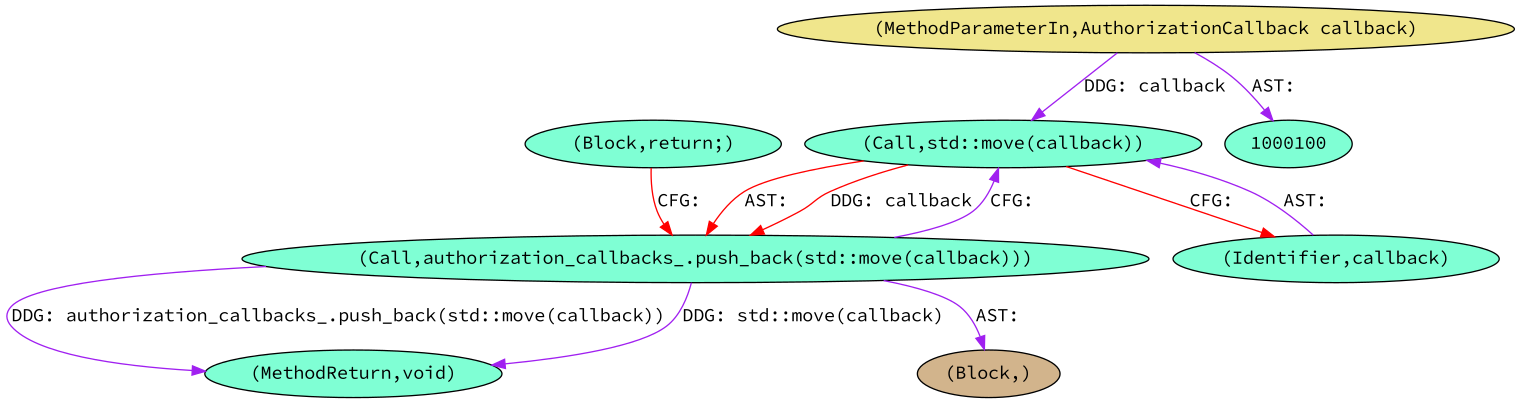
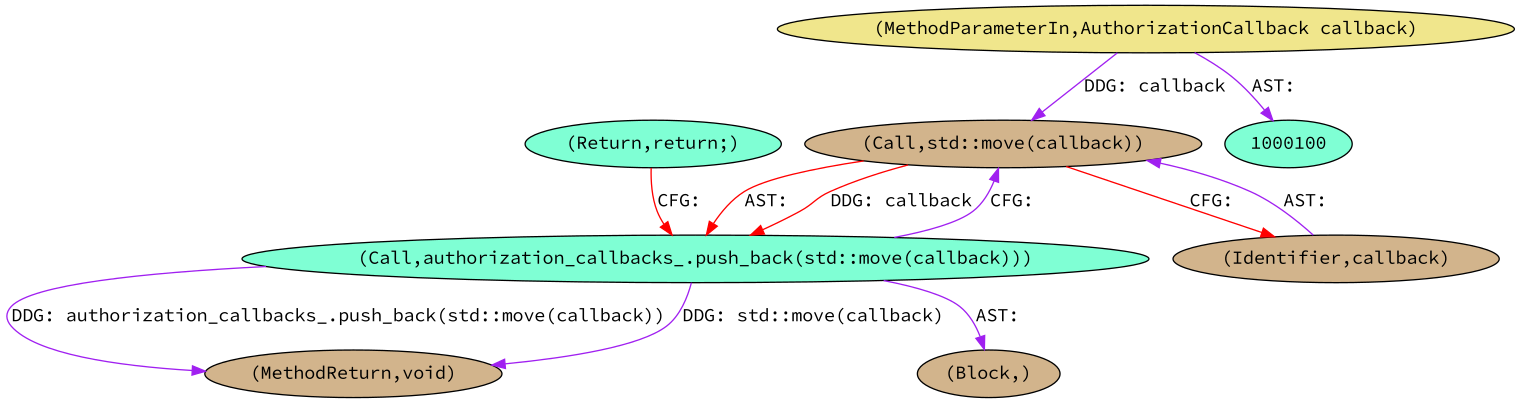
node "(Block,return;)": label "(Block,return;)" -> "(Return,return;)"
node "(Call,std::move(callback))": fillcolor aquamarine -> tan
node "(Identifier,callback)": fillcolor aquamarine -> tan
node "(MethodReturn,void)": fillcolor aquamarine -> tan
